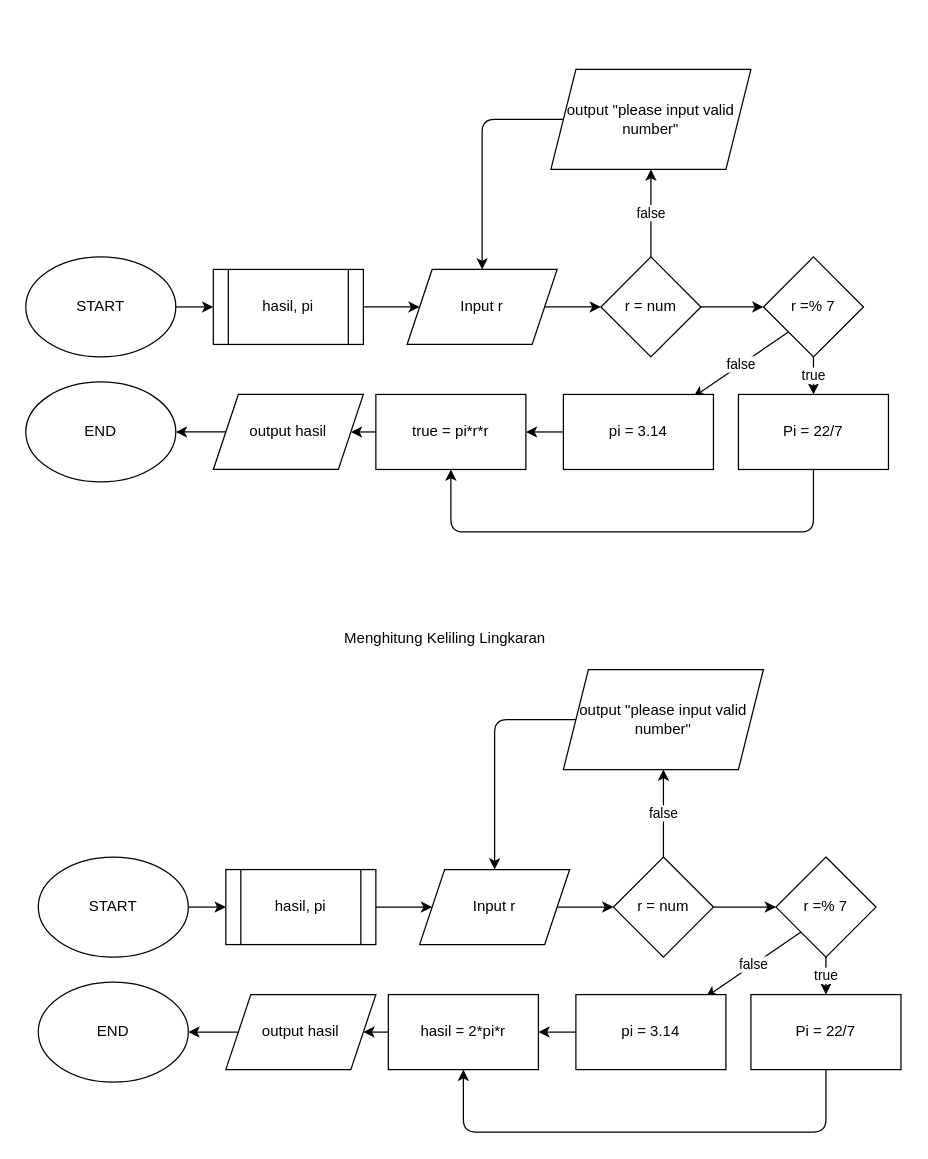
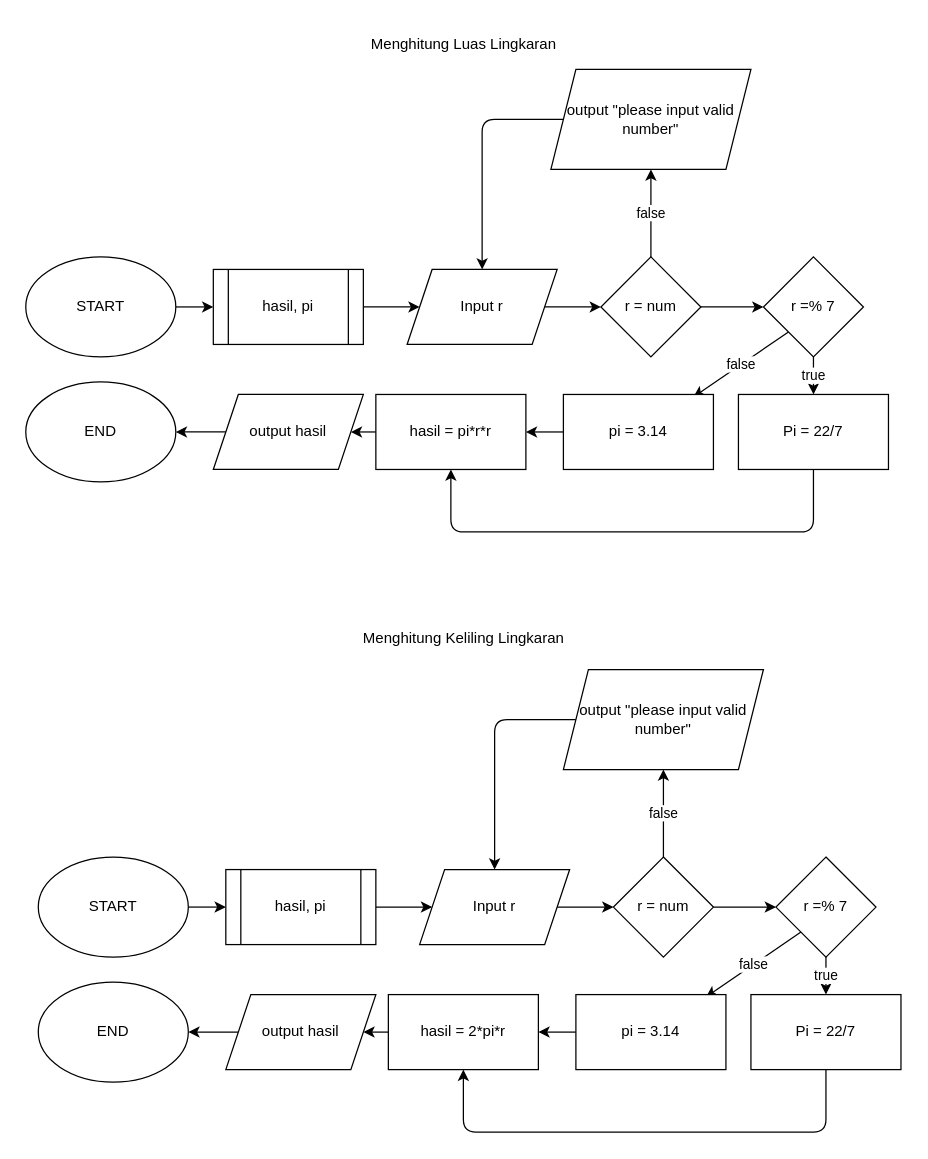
node "Menghitung Luas Lingkaran": added
node "true = pi*r*r": label "true = pi*r*r" -> "hasil = pi*r*r"
node "Menghitung Keliling Lingkaran": moved (444, 638) -> (463, 638)
